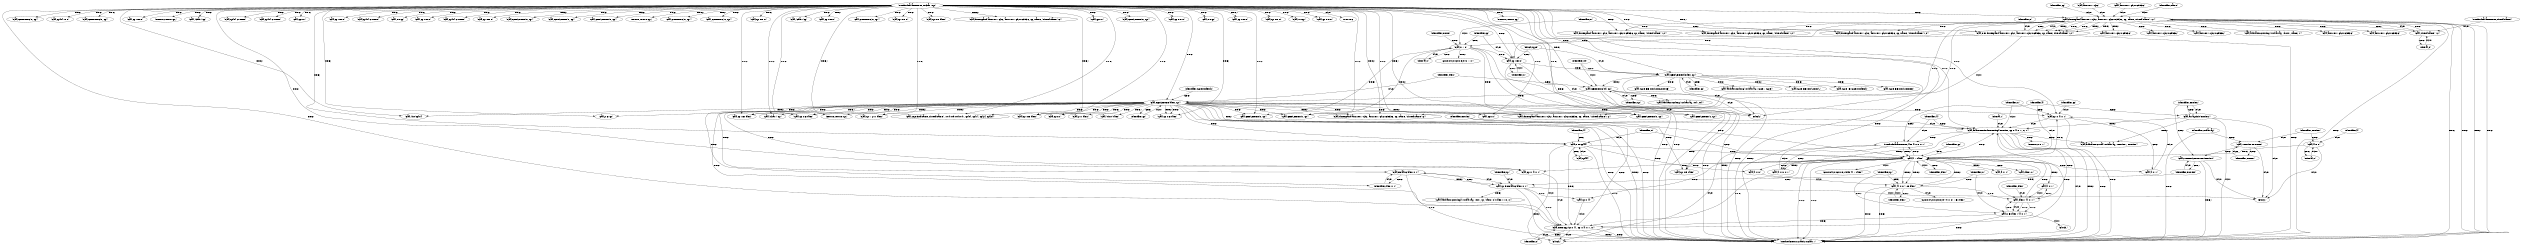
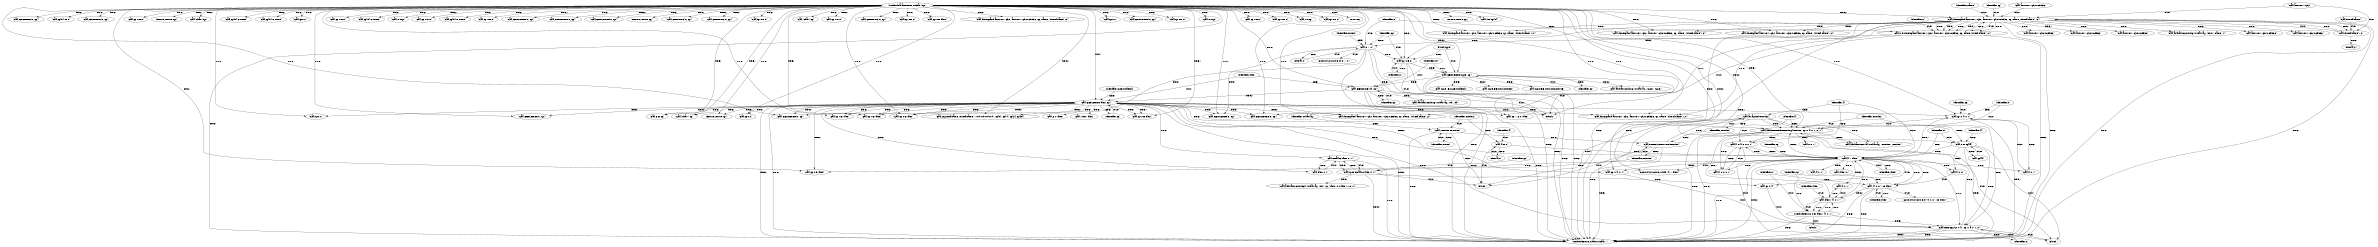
node "(MethodParameterIn,sizeof(name))": label "(MethodParameterIn,sizeof(name))" -> "(Call,sizeof(name))"
edge "(Literal,2)" -> "(Call,sizeof(name) - 2)": now "(Call,answer->qb2)" -> "(Call,sizeof(name) - 2)"
edge "(MethodParameterIn,u_char *cp)" -> "(Call,GETSHORT(dlen, cp))": label "DDG: " -> "AST: "
edge "(Call,n < 0)" -> "(ControlStructure,if (n < 0))": label "DDG: " -> "AST: "
node "(Call,GETSHORT(index, cp))": label "(Call,GETSHORT(index, cp))" -> "(Call,GETSHORT(type, cp))"
node "(Call,type == DNS_T_NS)": removed
edge "(Call,GETSHORT(dlen, cp))" -> "(Call,(int)cp[0])": removed, label "DDG:"
node "(Literal,1)": removed
edge "(MethodParameterIn,u_char *cp)" -> "(Call,memcpy(tp + ll , cp + ll + 1, n))": now "(MethodParameterIn,u_char *cp)" -> "(ControlStructure,while (ll < dlen))"
edge "(Call,MAKE_STD_ZVAL(entries))" -> "(Call,array_init(entries))": added, label "DDG:"
edge "(Call,GETSHORT(dlen, cp))" -> "(Call,n = cp[ll])": now "(Call,array_init(entries))" -> "(Call,n = cp[ll])"
node "(MethodParameterIn,ll = ll + n + 1)": label "(MethodParameterIn,ll = ll + n + 1)" -> "(Call,ll = ll + n + 1)"
node "(Return,n + 1)": label "(Return,n + 1)" -> "(Call,n + 1)"
edge "(Call,*entries = NULL)" -> "(Call,MAKE_STD_ZVAL(entries))": label "CFG: " -> "DDG: "
edge "(Call,ll < dlen)" -> "(Call,dlen - (ll + 1))": removed, label "DDG:"
edge "(Call,ll < dlen)" -> "(Call,dlen>0)": label "CFG: " -> "DDG: "
edge "(Call,(ll + n) >= dlen)" -> "(Call,ll < dlen)": removed, label "DDG:"
edge "(Call,ll < dlen)" -> "(Call,tp + ll)": label "DDG: " -> "AST: "
edge "(Call,array_init(entries))" -> "(MethodReturn,static u_char *)": label "AST: " -> "DDG: "
node "(Identifier,dlen + 1)": label "(Identifier,dlen + 1)" -> "(Call,dlen + 1)"
edge "(Call,tp = emalloc(dlen + 1))" -> "(Call,memcpy(tp + ll , cp + ll + 1, n))": removed, label "DDG:"
node "(Call,n = dlen - (ll + 1))": label "(Call,n = dlen - (ll + 1))" -> "(MethodReturn,n = dlen - (ll + 1))"
edge "(Identifier,subarray)" -> "(MethodReturn,static u_char *)": now "(Call,*entries = NULL)" -> "(MethodReturn,static u_char *)"
